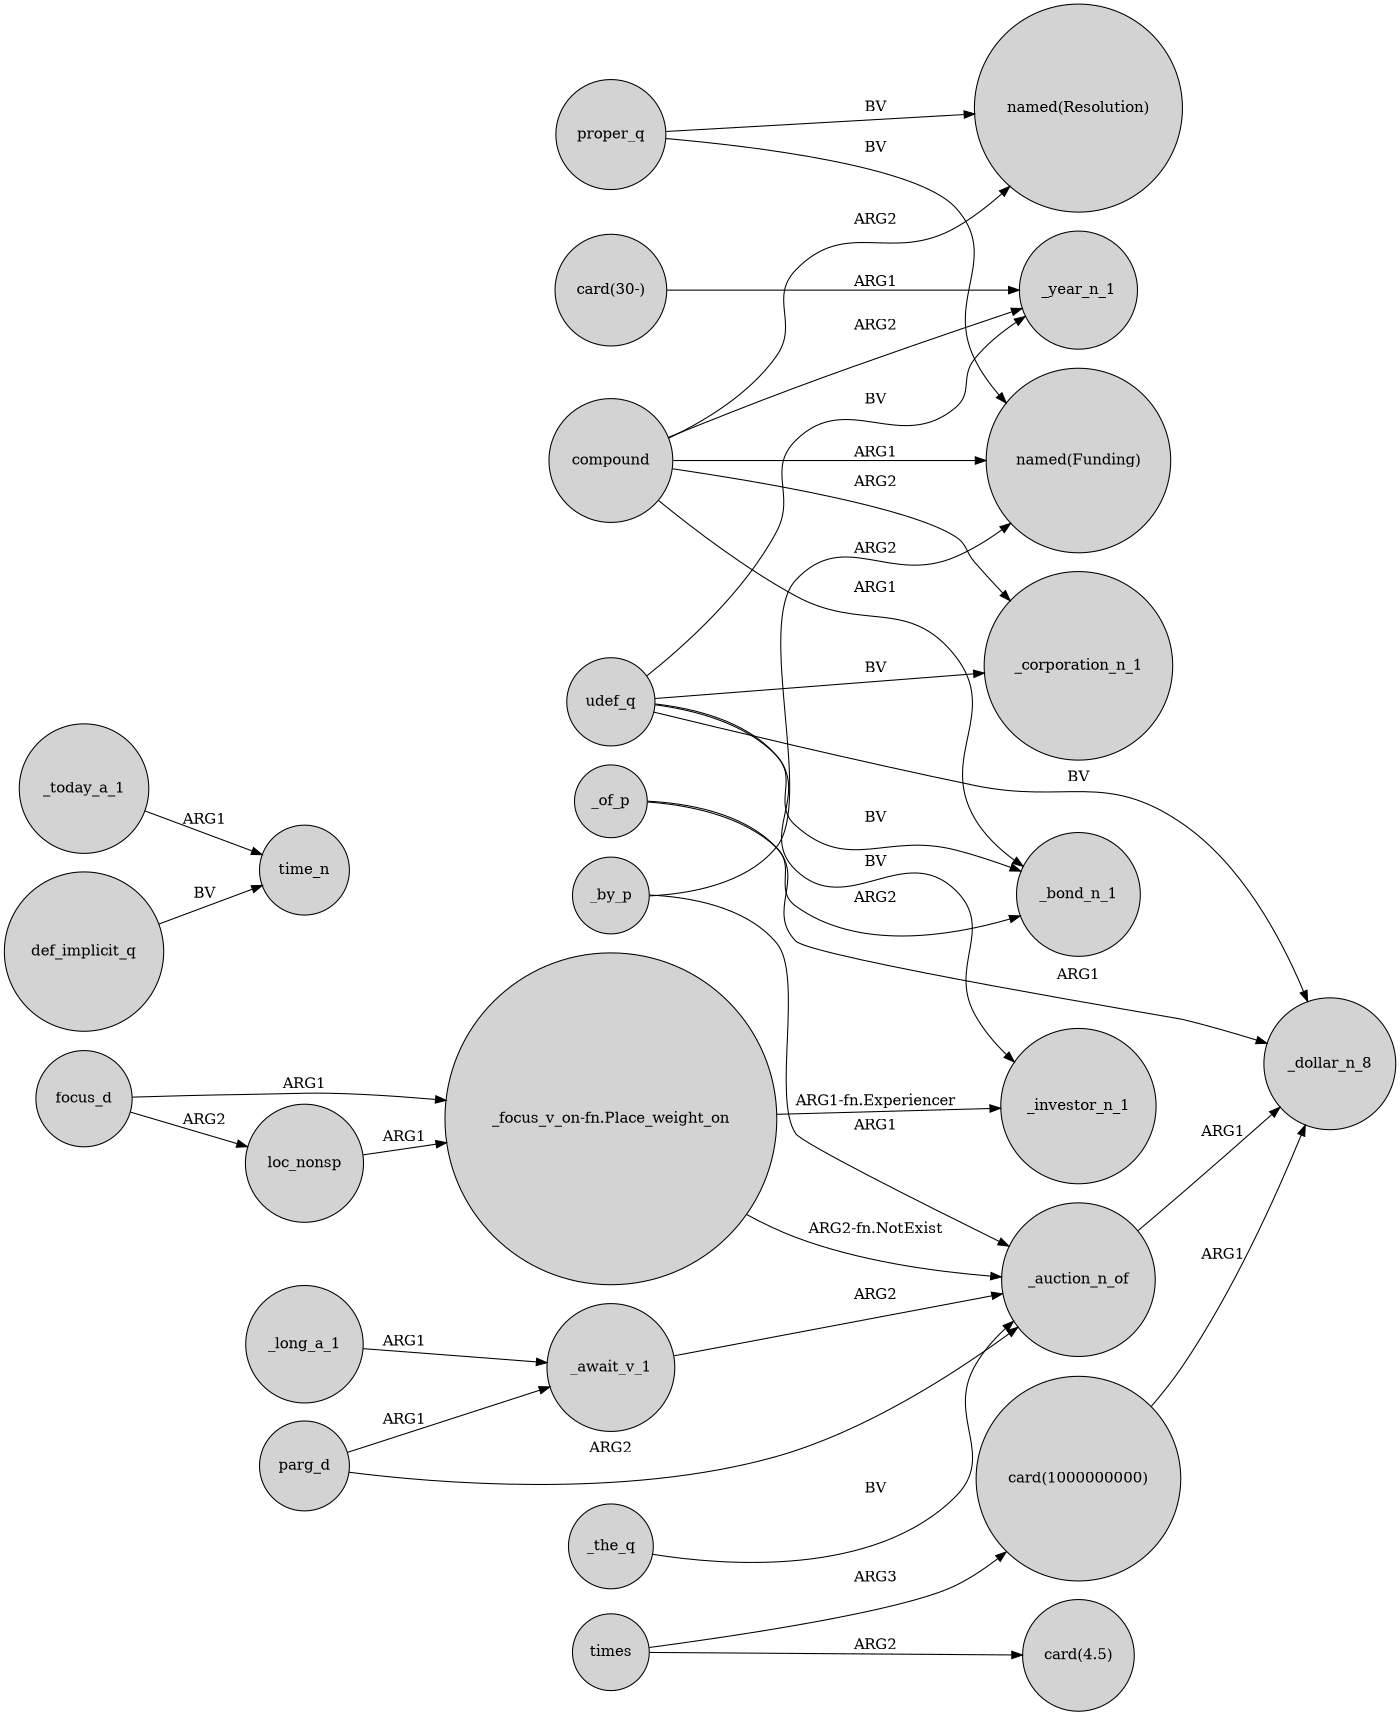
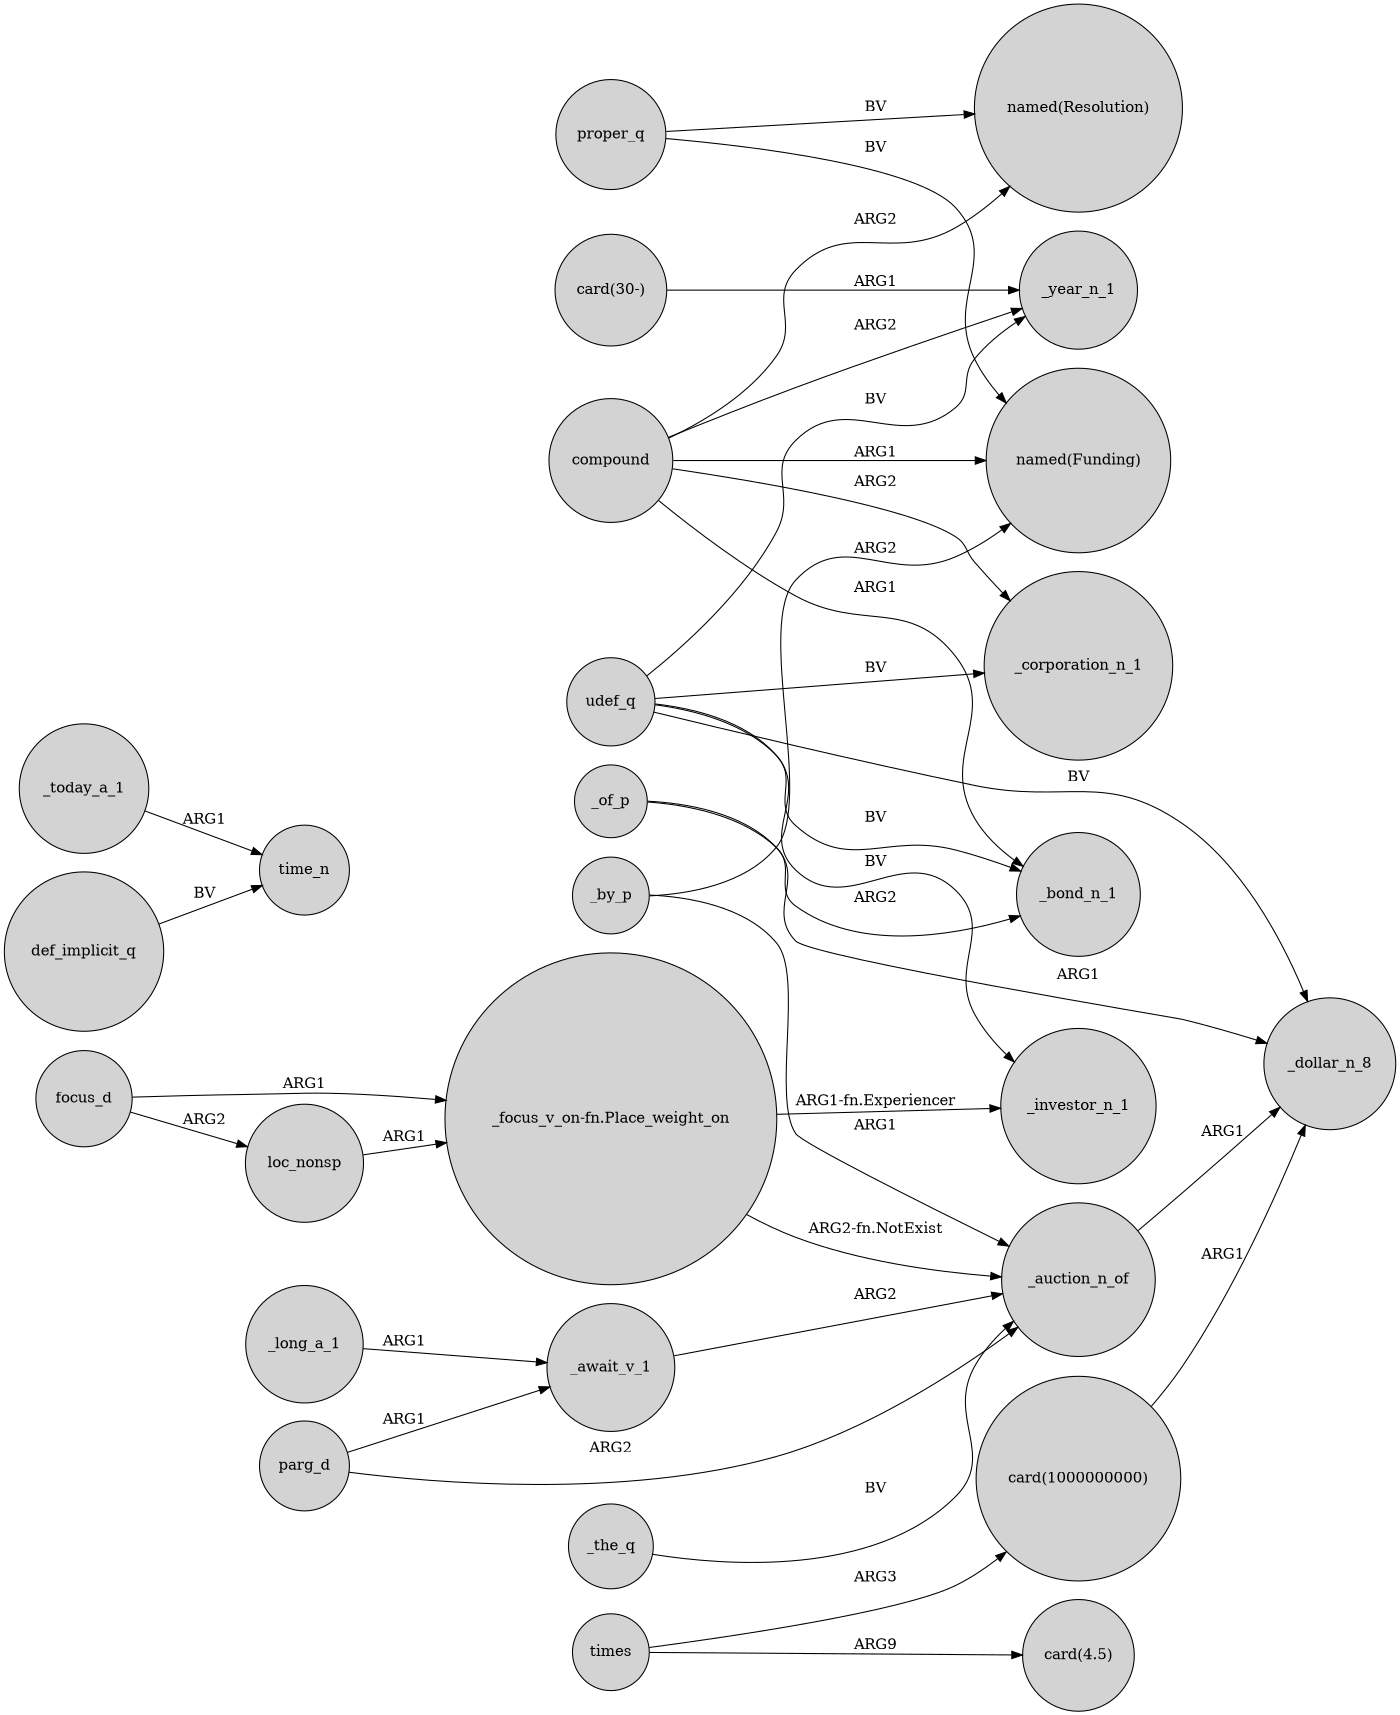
edge "times" -> "card(4.5)": label "ARG2" -> "ARG9"
